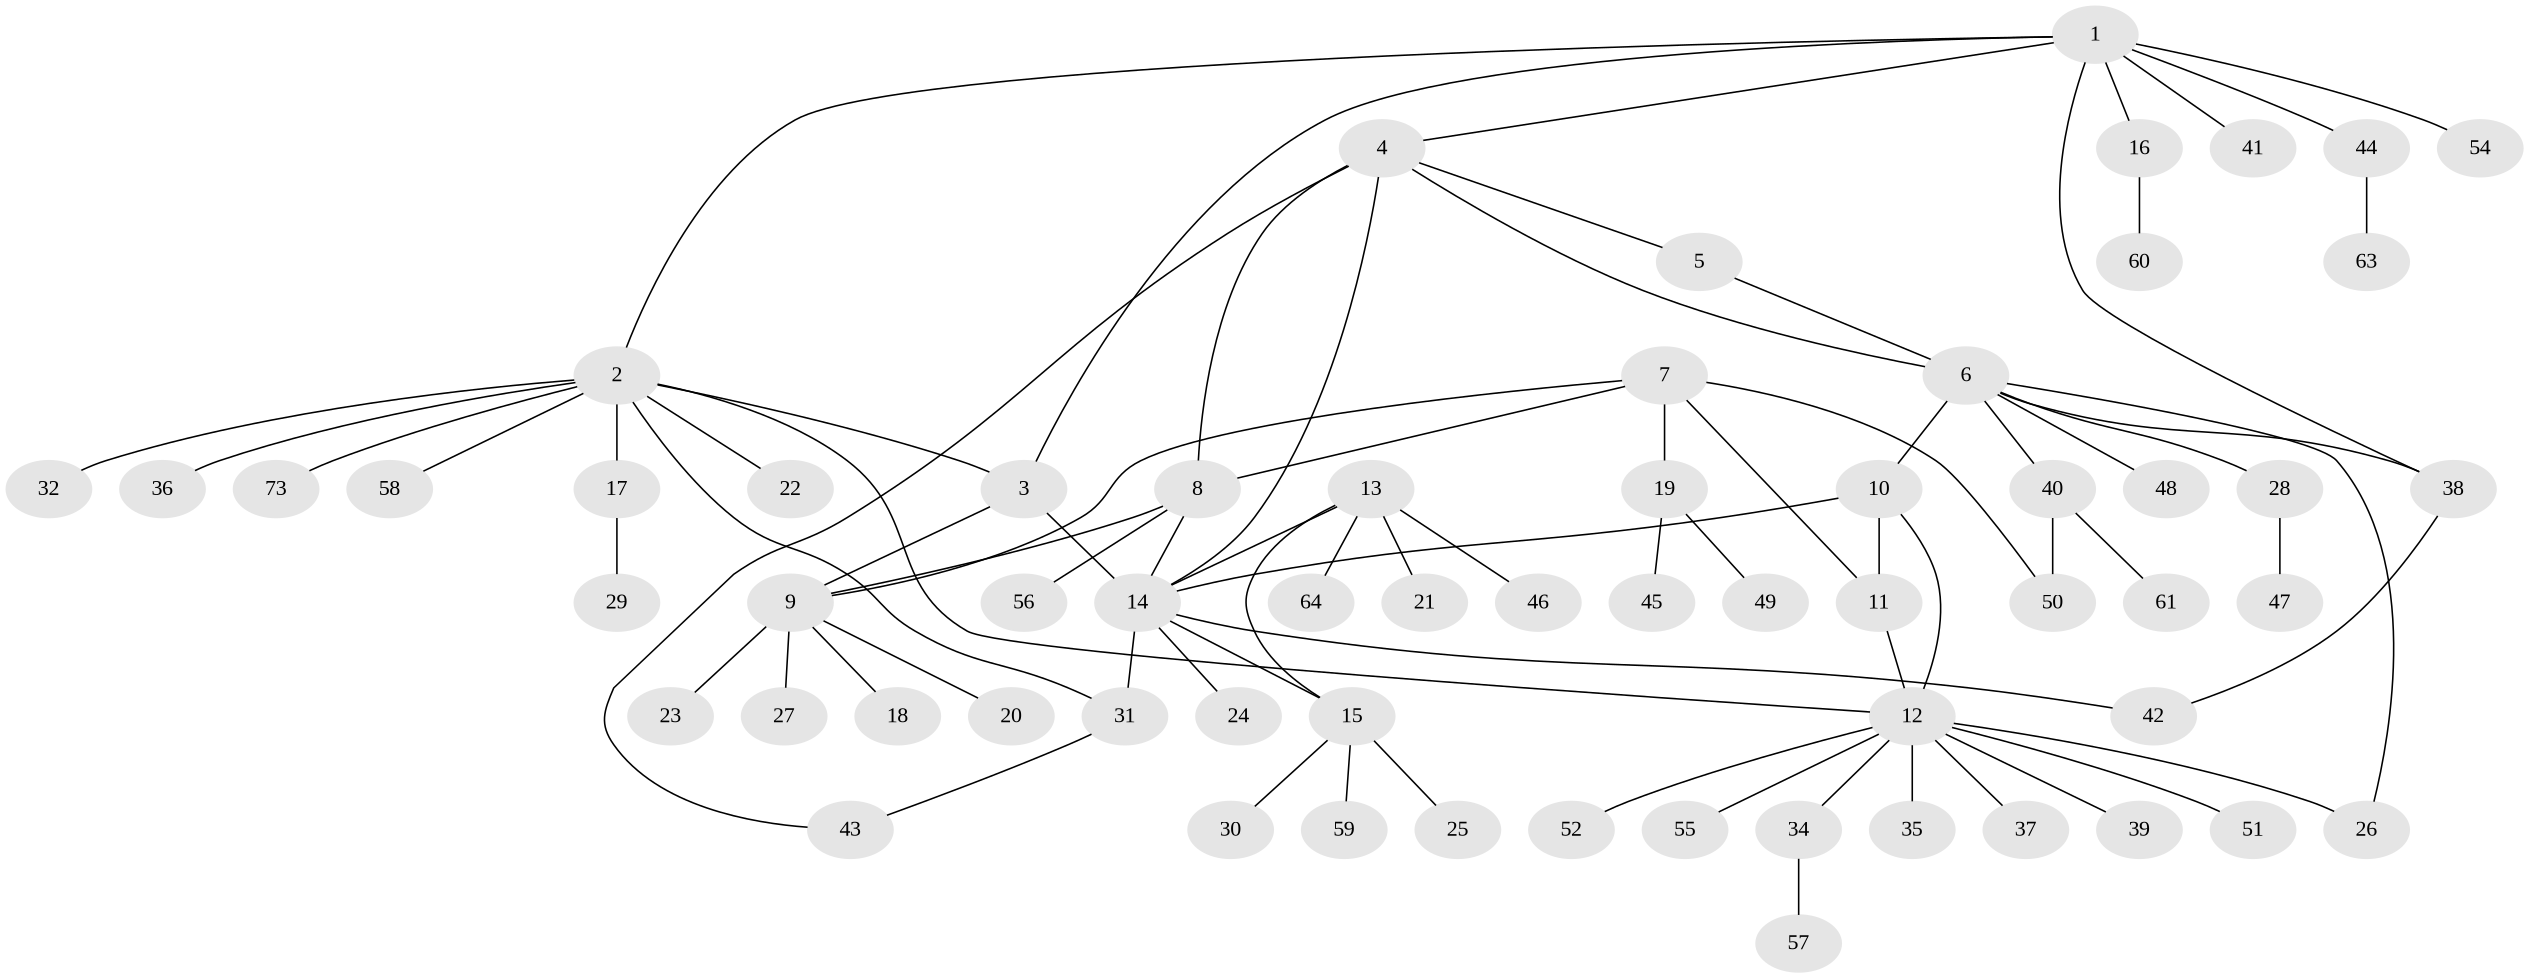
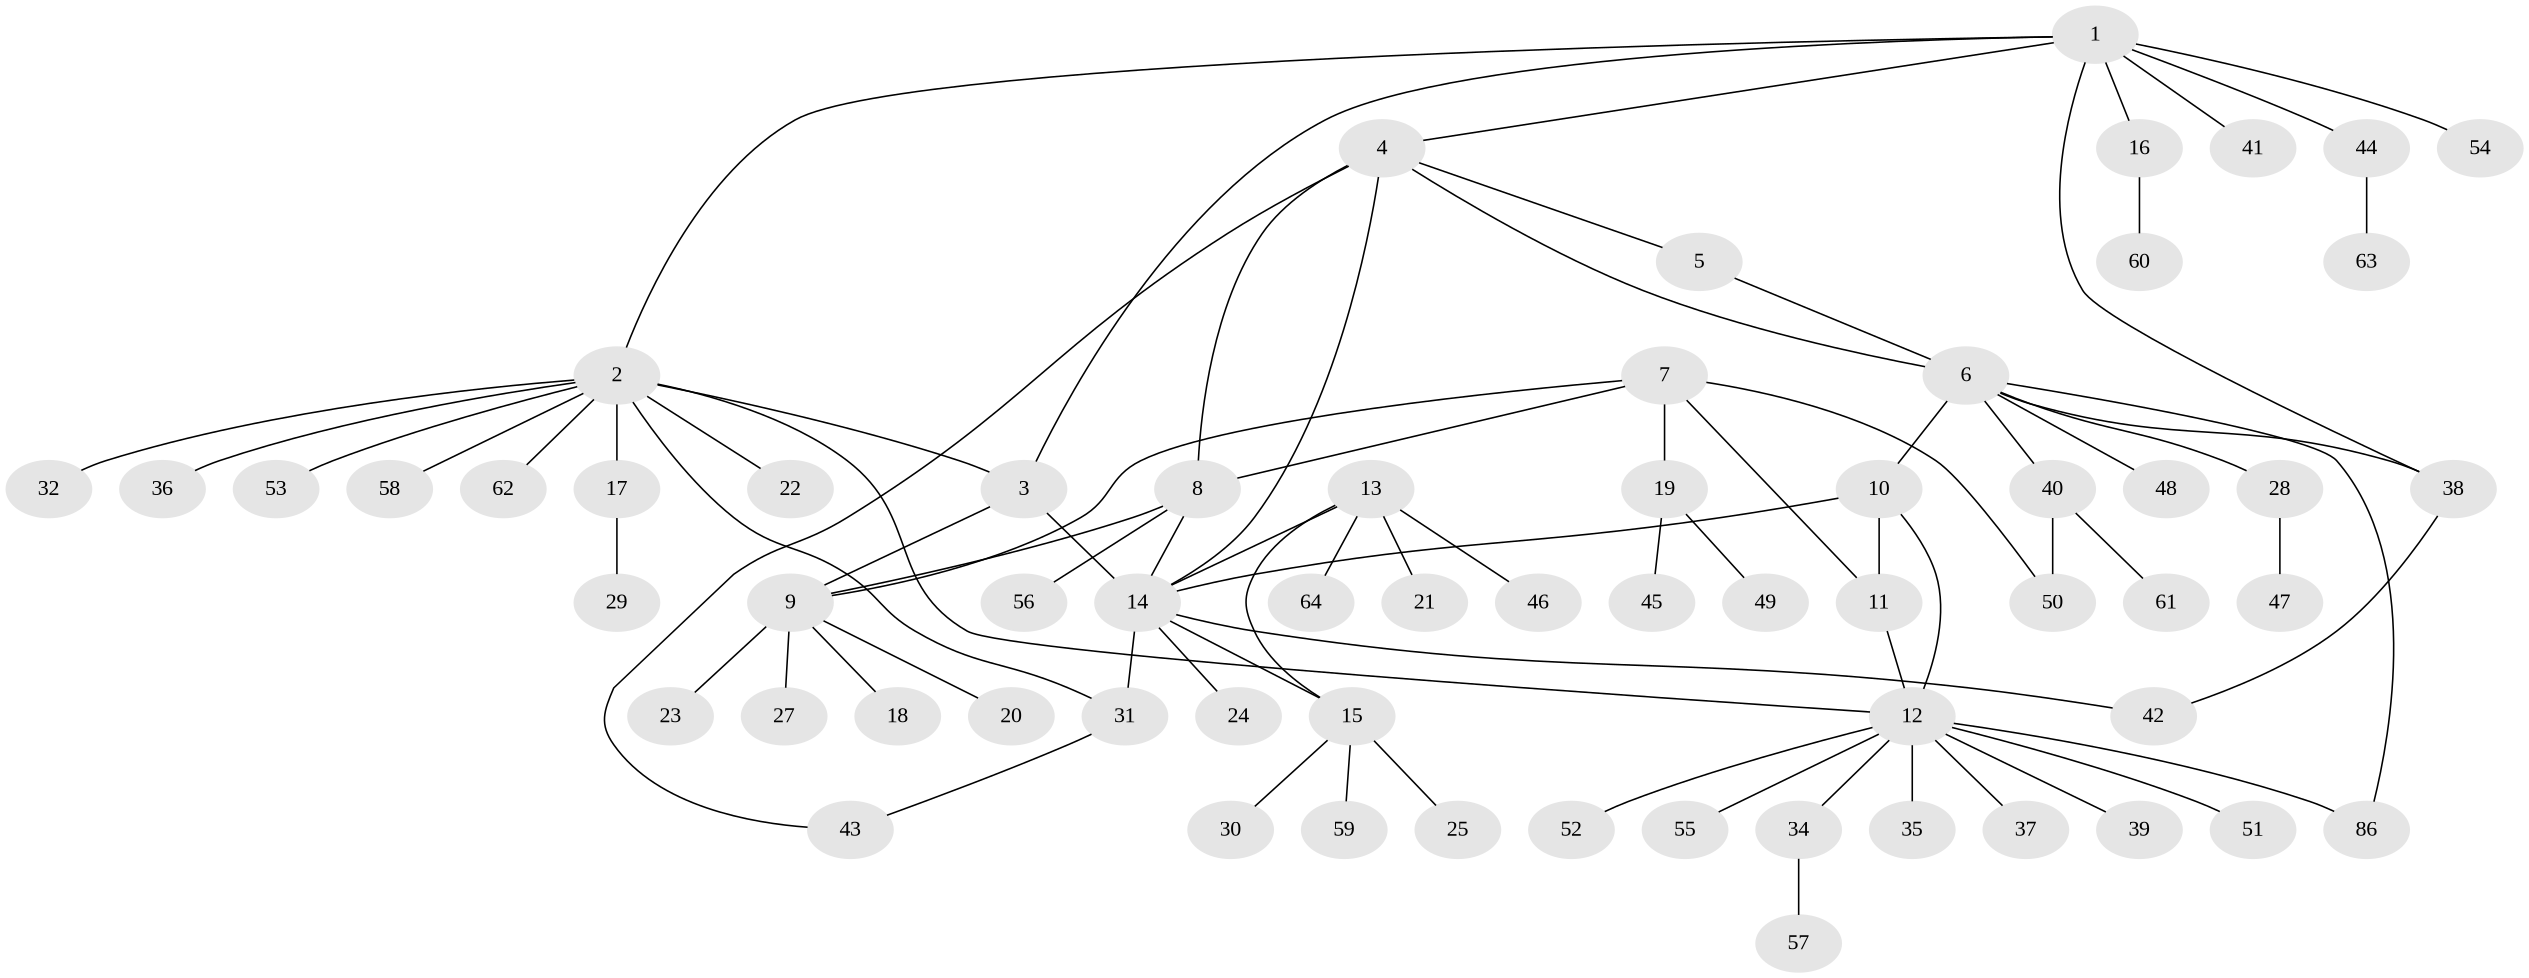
node "73": label "73" -> "53"
node "62": added
node "26": label "26" -> "86"
